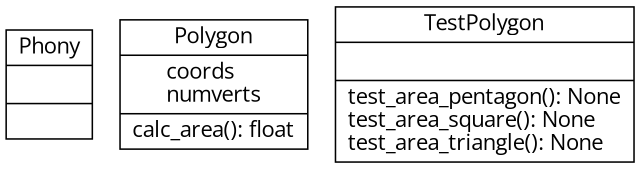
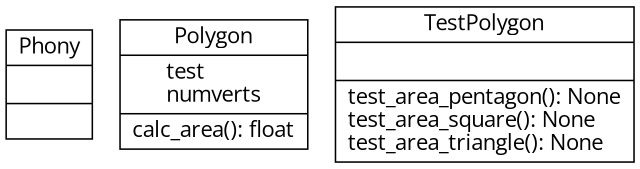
node "Polygon": text "coords" -> "test"
